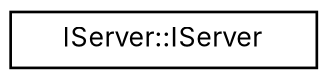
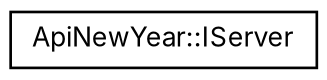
node "IServer::IServer": label "IServer::IServer" -> "ApiNewYear::IServer"
